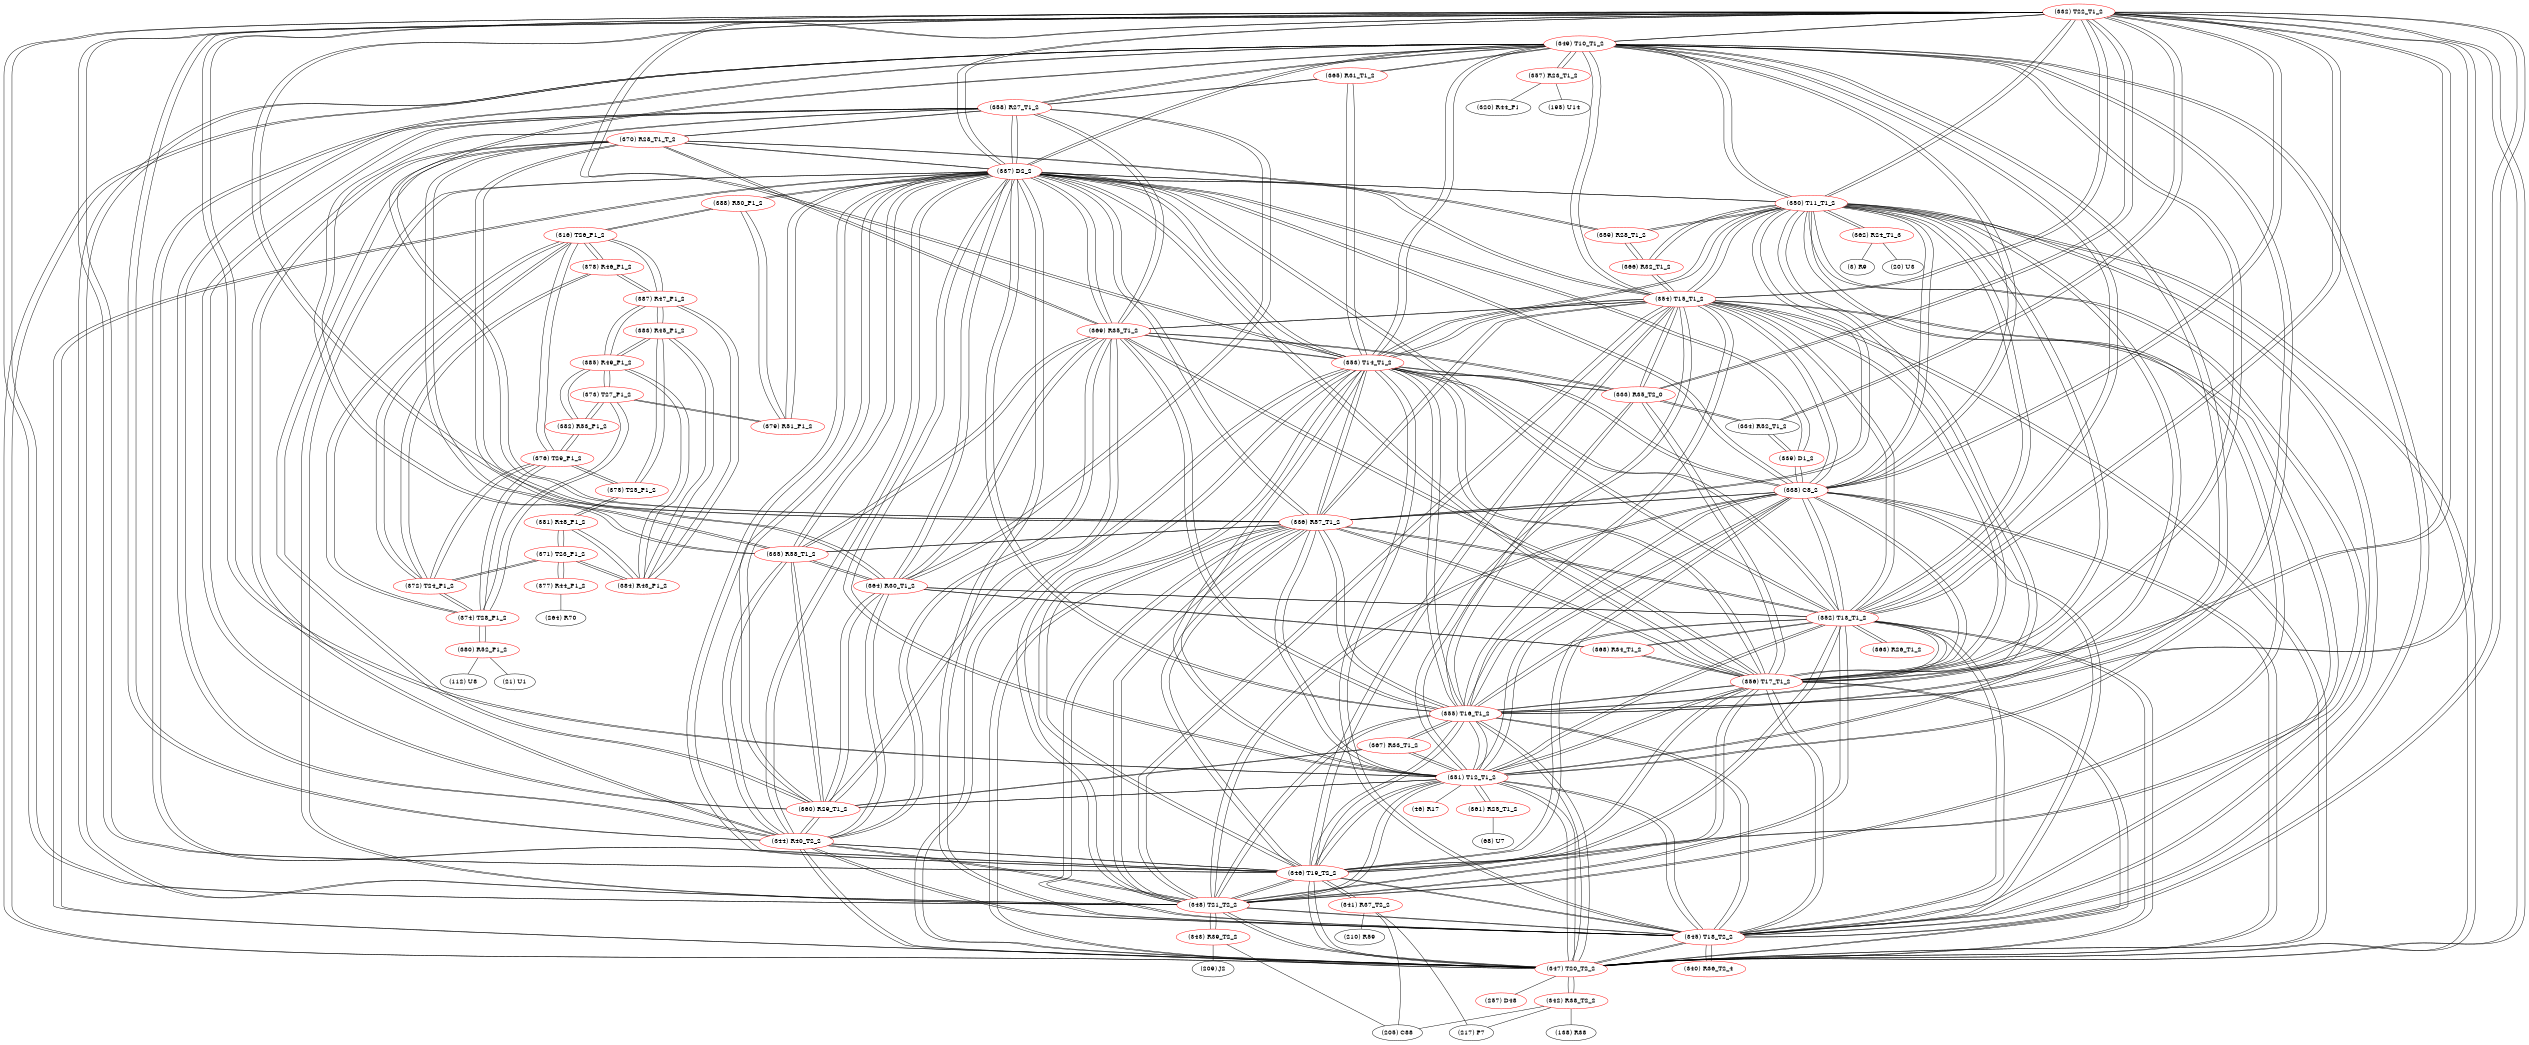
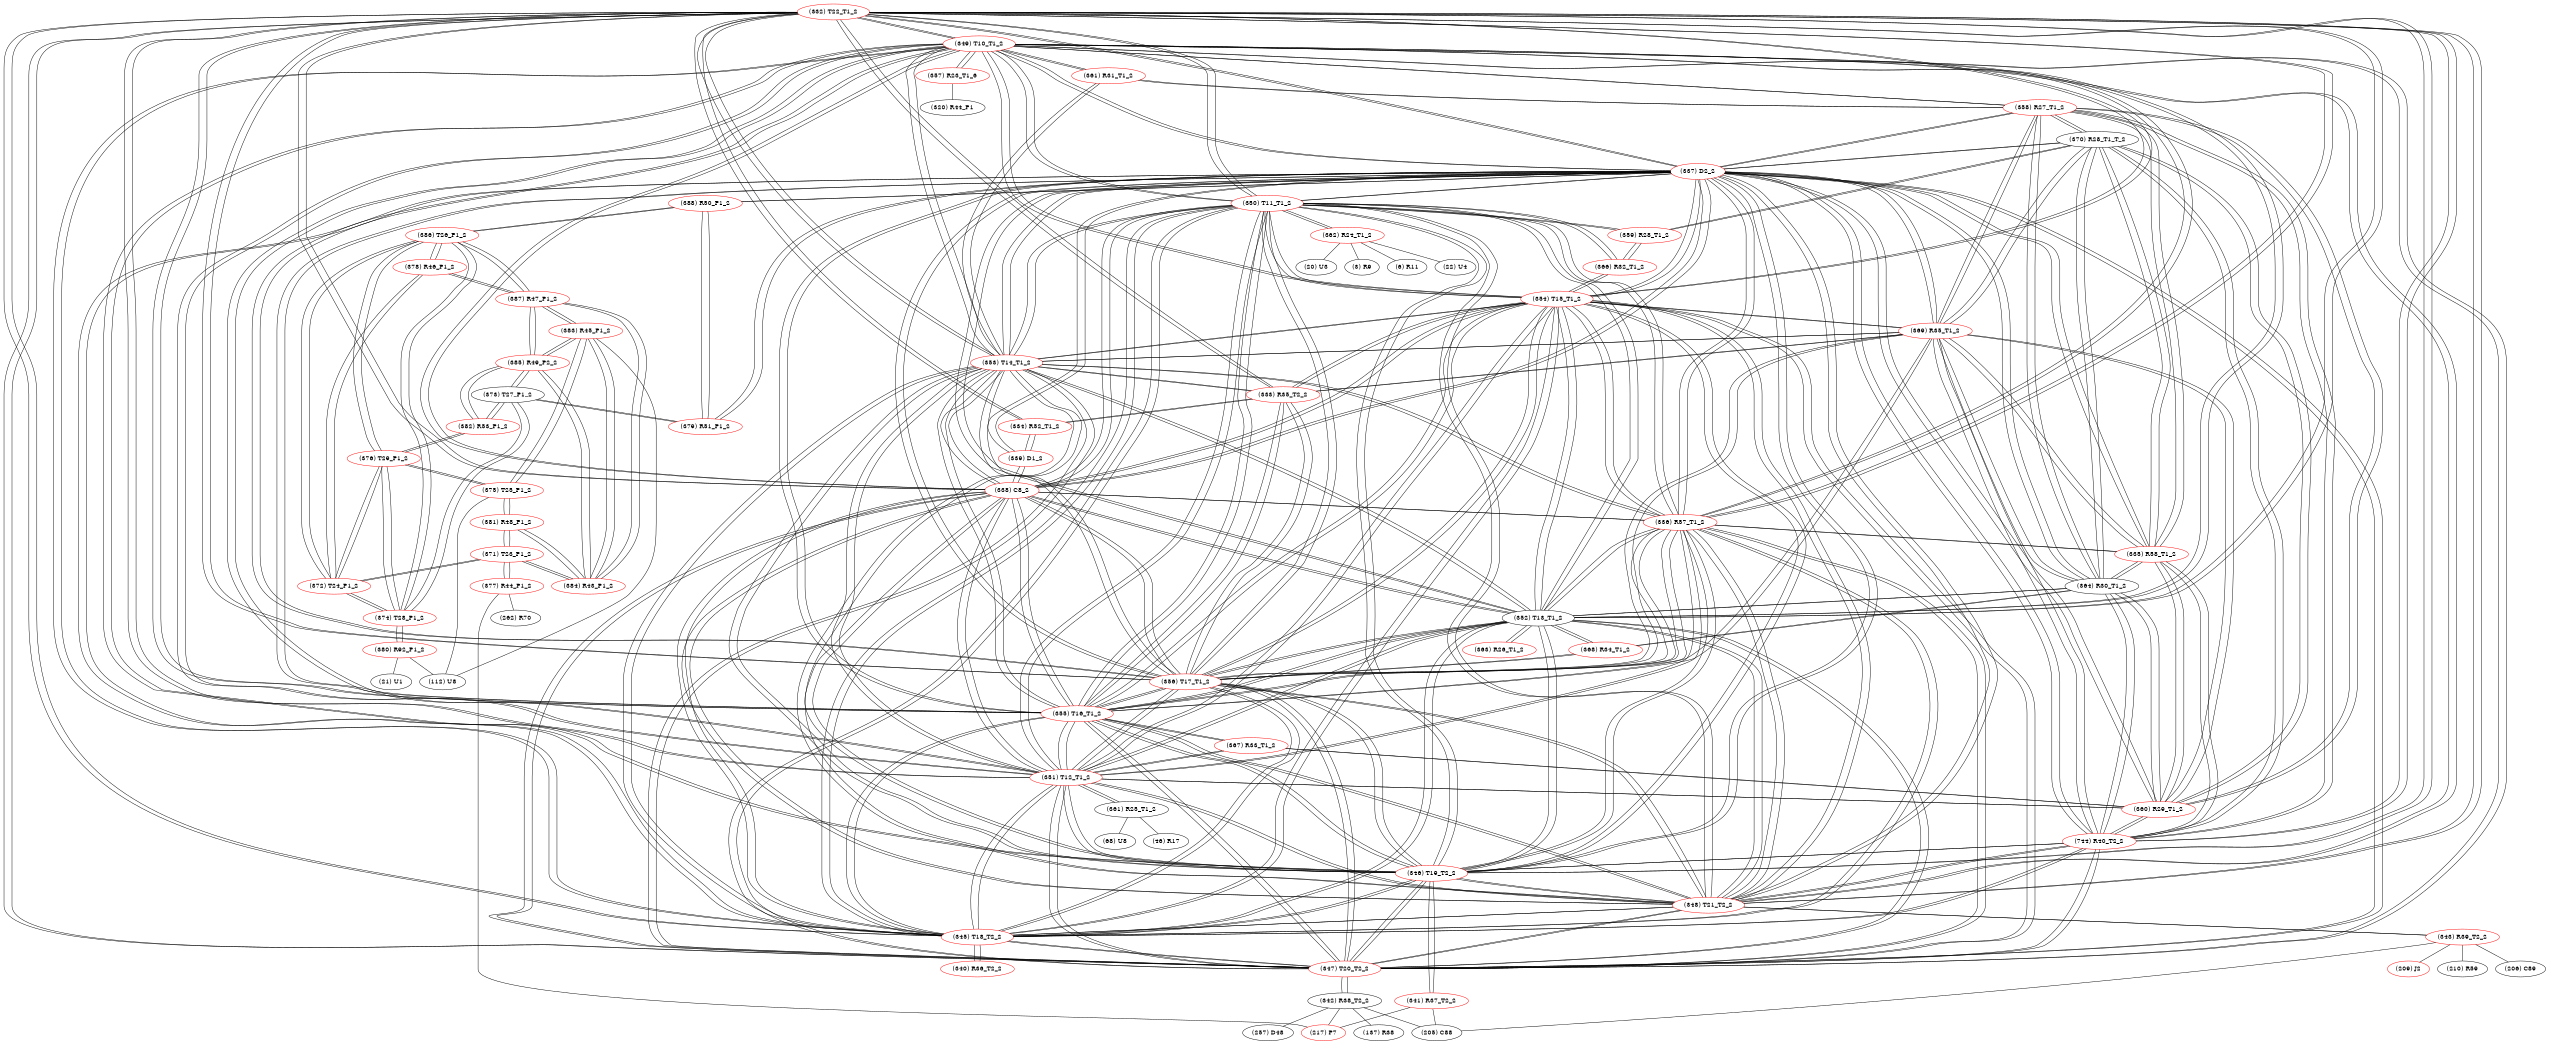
node "(365) R31_T1_2": label "(365) R31_T1_2" -> "(361) R31_T1_2"
node "(357) R23_T1_2": label "(357) R23_T1_2" -> "(357) R23_T1_6"
node "(195) U14": removed
node "(370) R28_T1_T_2": color red -> black
node "(316) T26_P1_2": label "(316) T26_P1_2" -> "(386) T26_P1_2"
node "(362) R24_T1_3": label "(362) R24_T1_3" -> "(362) R24_T1_2"
node "(6) R11": added
node "(22) U4": added
node "(385) R49_P1_2": label "(385) R49_P1_2" -> "(385) R49_P2_2"
node "(373) T27_P1_2": color red -> black
node "(333) R35_T2_0": label "(333) R35_T2_0" -> "(333) R35_T2_2"
node "(334) R52_T1_2": color black -> red
edge "(383) R45_P1_2" -- "(112) U8": added
edge "(375) T25_P1_2" -- "(112) U8": added
node "(364) R30_T1_2": color red -> black
node "(264) R70": label "(264) R70" -> "(262) R70"
node "(352) T13_T1_2": color red -> black
node "(380) R52_P1_2": label "(380) R52_P1_2" -> "(380) R92_P1_2"
edge "(351) T12_T1_2" -- "(46) R17": now "(361) R25_T1_2" -- "(46) R17"
node "(46) R17": color red -> black
node "(361) R25_T1_2": color red -> black
node "(344) R40_T2_2": label "(344) R40_T2_2" -> "(744) R40_T2_2"
node "(68) U7": label "(68) U7" -> "(68) U8"
edge "(341) R37_T2_2" -- "(210) R59": now "(343) R39_T2_2" -- "(210) R59"
node "(209) J2": color black -> red
node "(340) R36_T2_4": label "(340) R36_T2_4" -> "(340) R36_T2_2"
node "(206) C89": added
edge "(347) T20_T2_2" -- "(257) D48": now "(342) R38_T2_2" -- "(257) D48"
node "(257) D48": color red -> black
node "(342) R38_T2_2": color red -> black
edge "(377) R44_P1_2" -- "(217) P7": added
node "(217) P7": color black -> red
node "(138) R38": label "(138) R38" -> "(137) R38"
